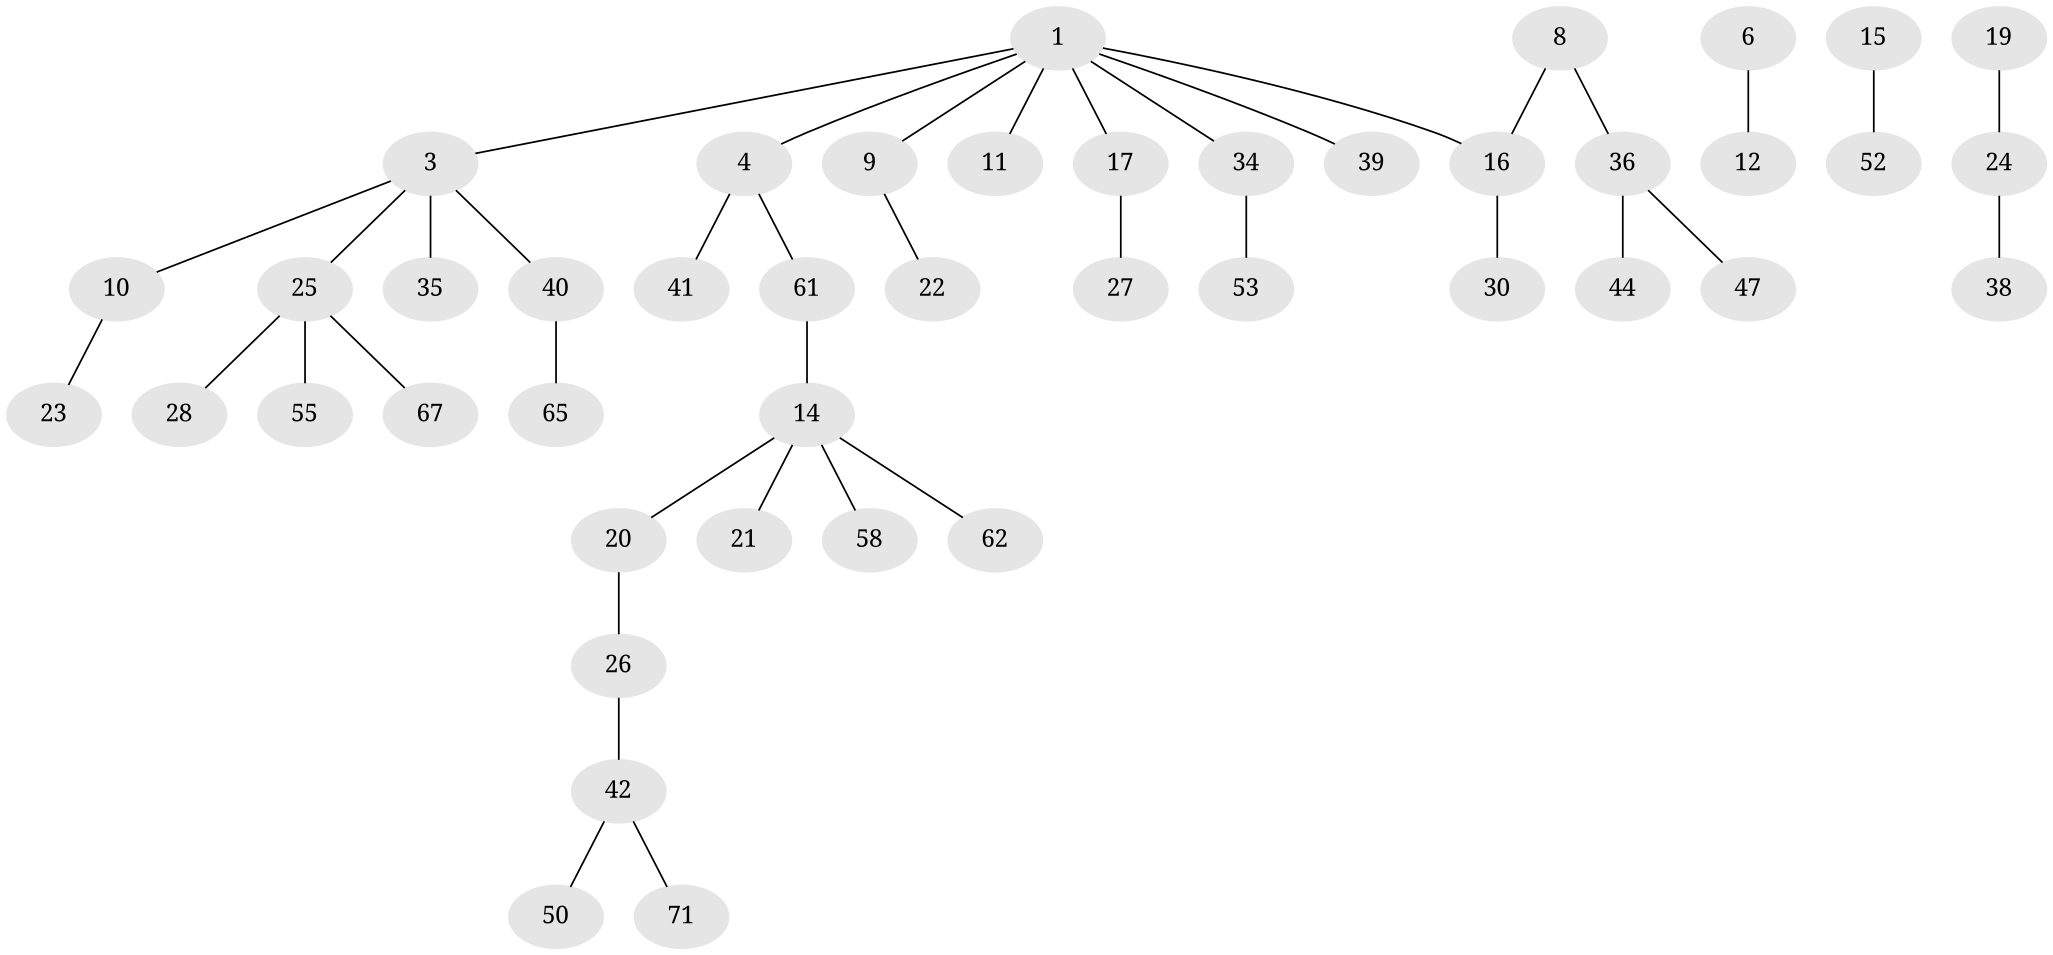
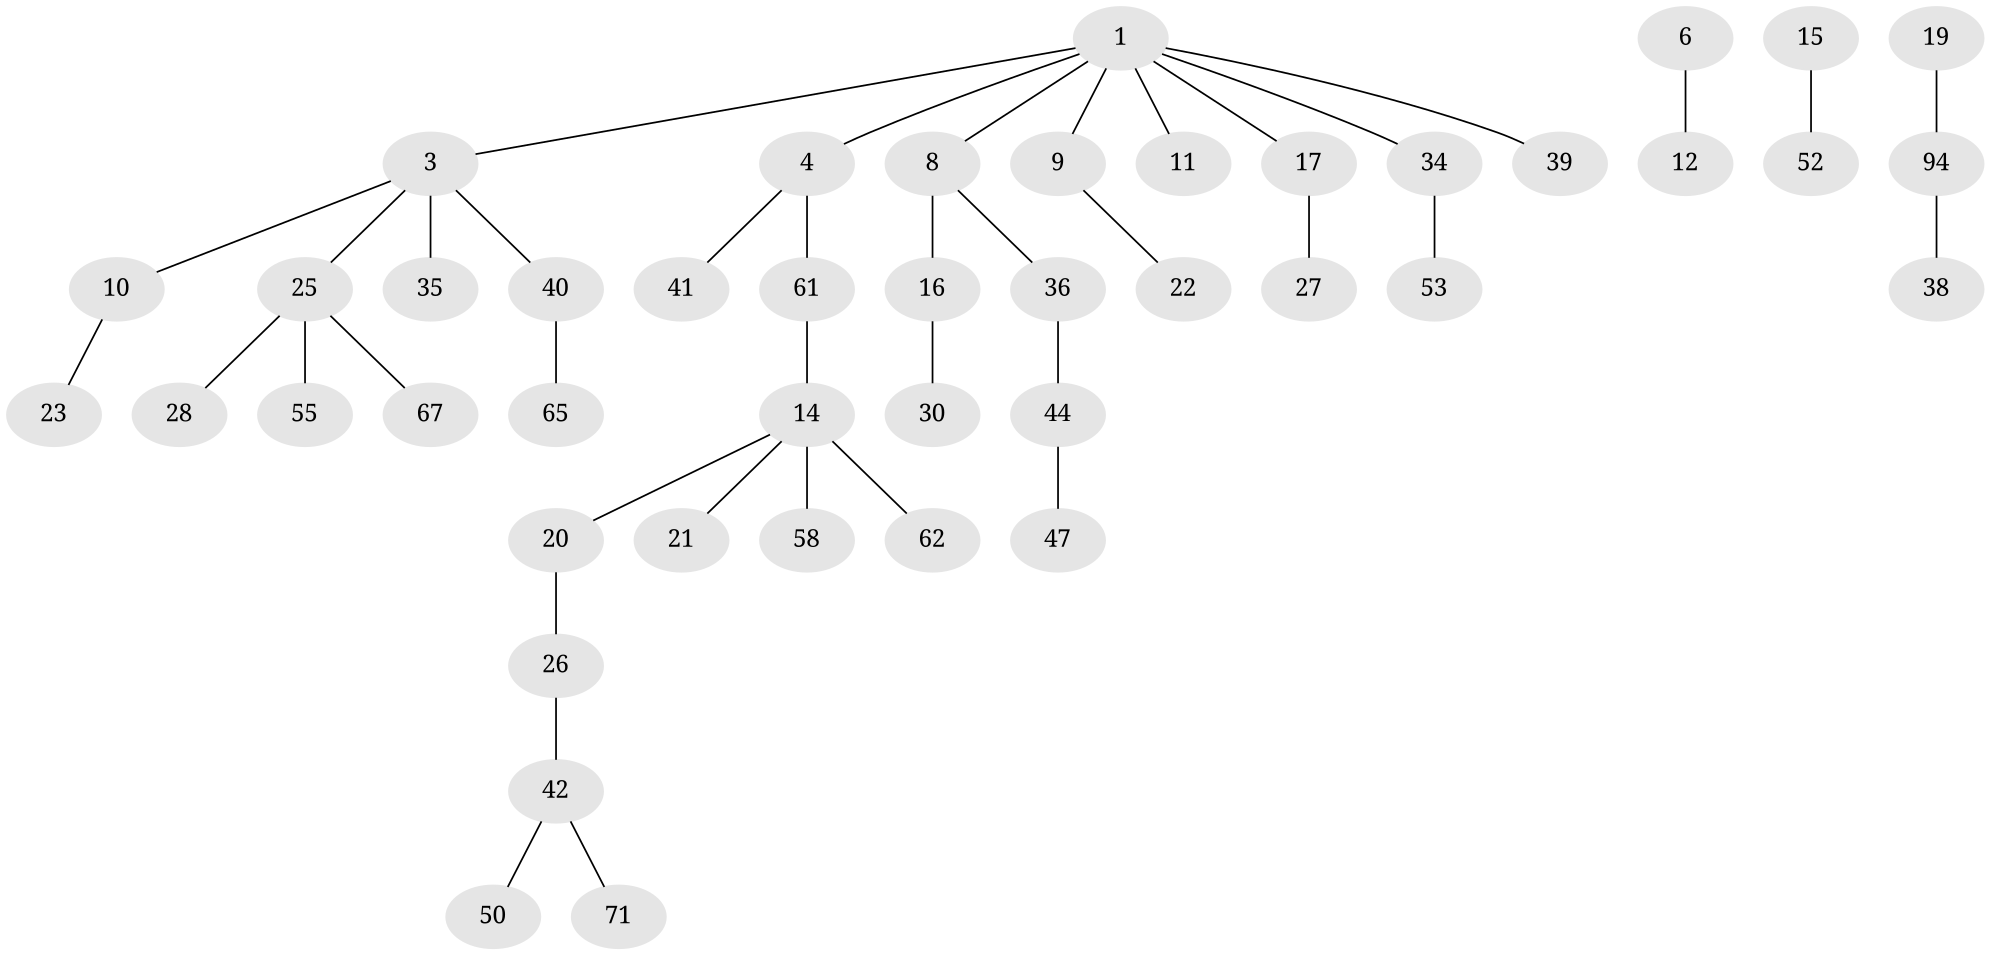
edge "1" -- "16": now "1" -- "8"
node "24": label "24" -> "94"
edge "36" -- "47": now "44" -- "47"
